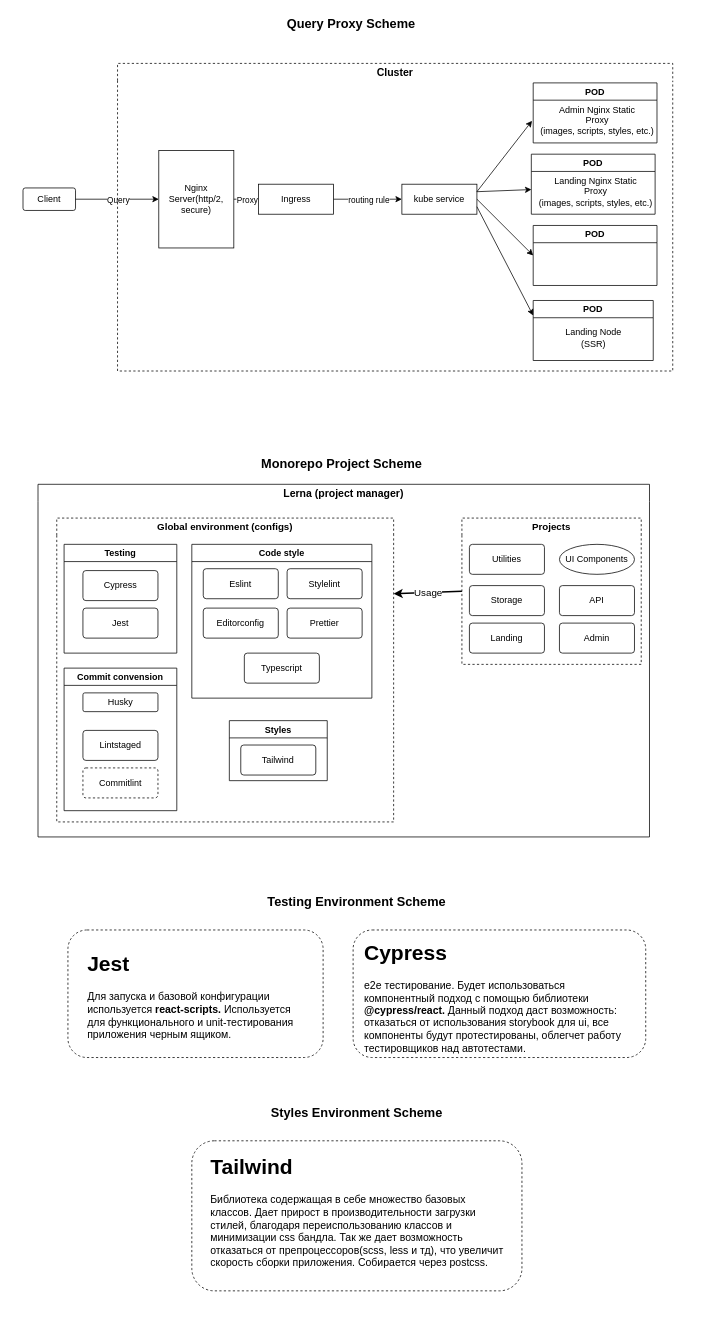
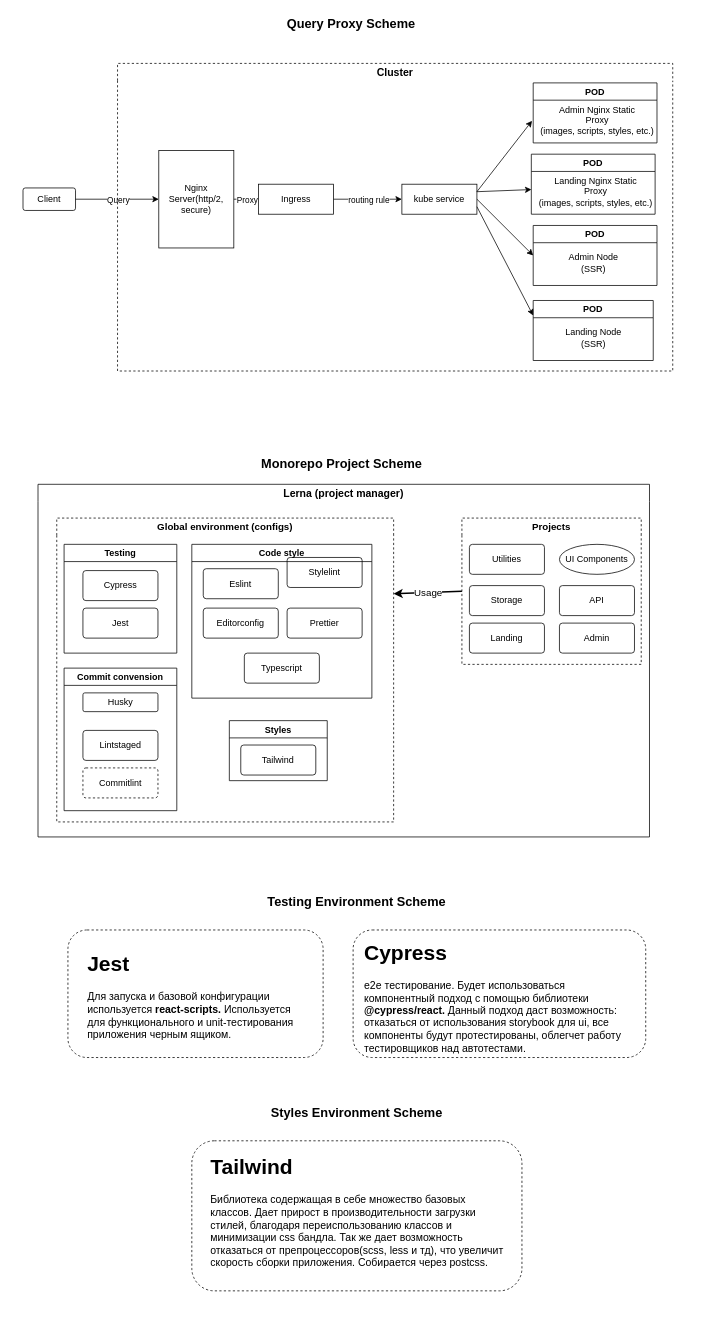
node "Admin Node (SSR)": added
node "Stylelint": moved (324, 584) -> (324, 572)
